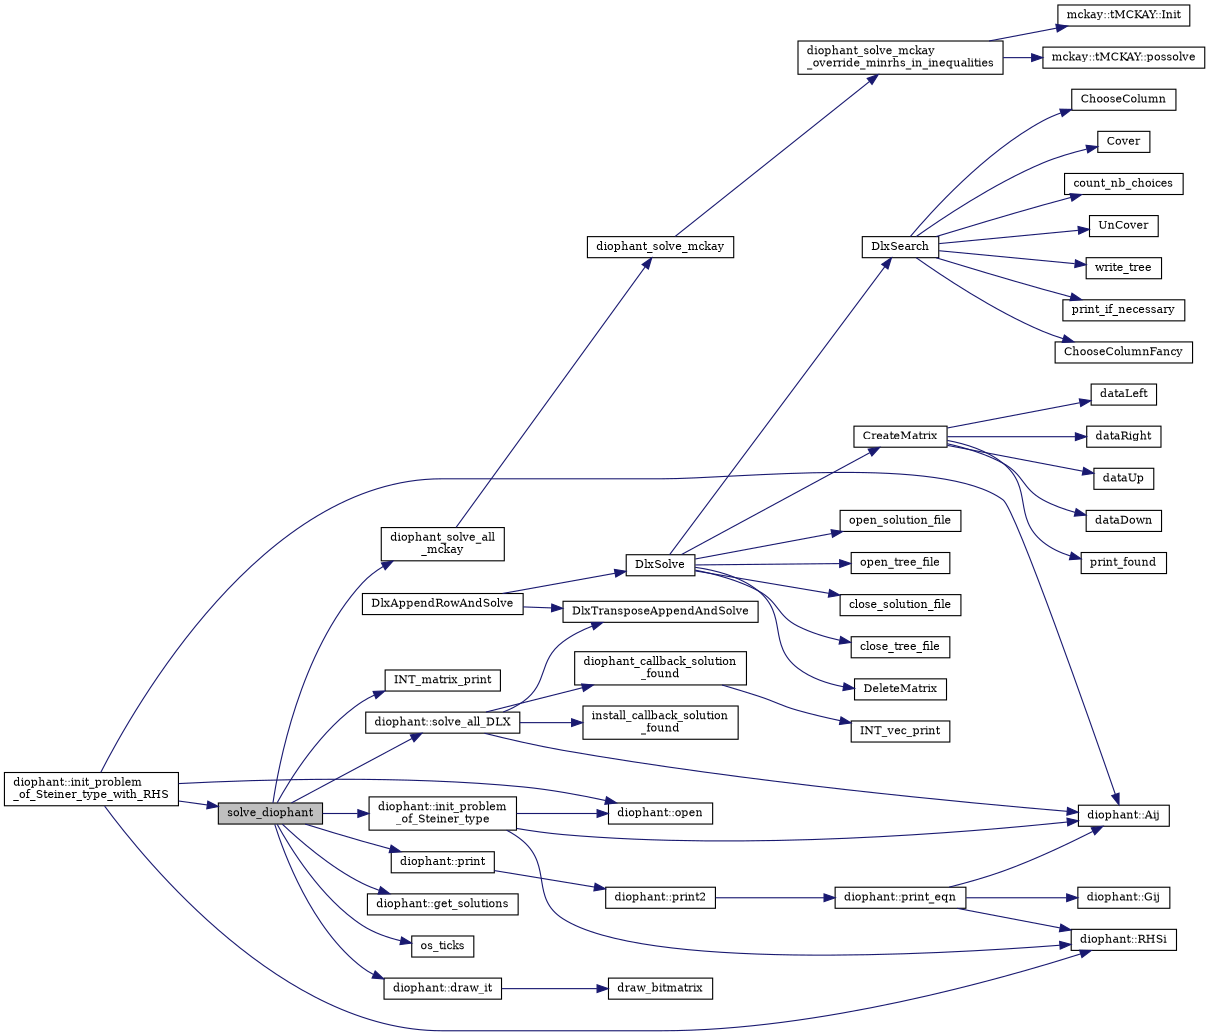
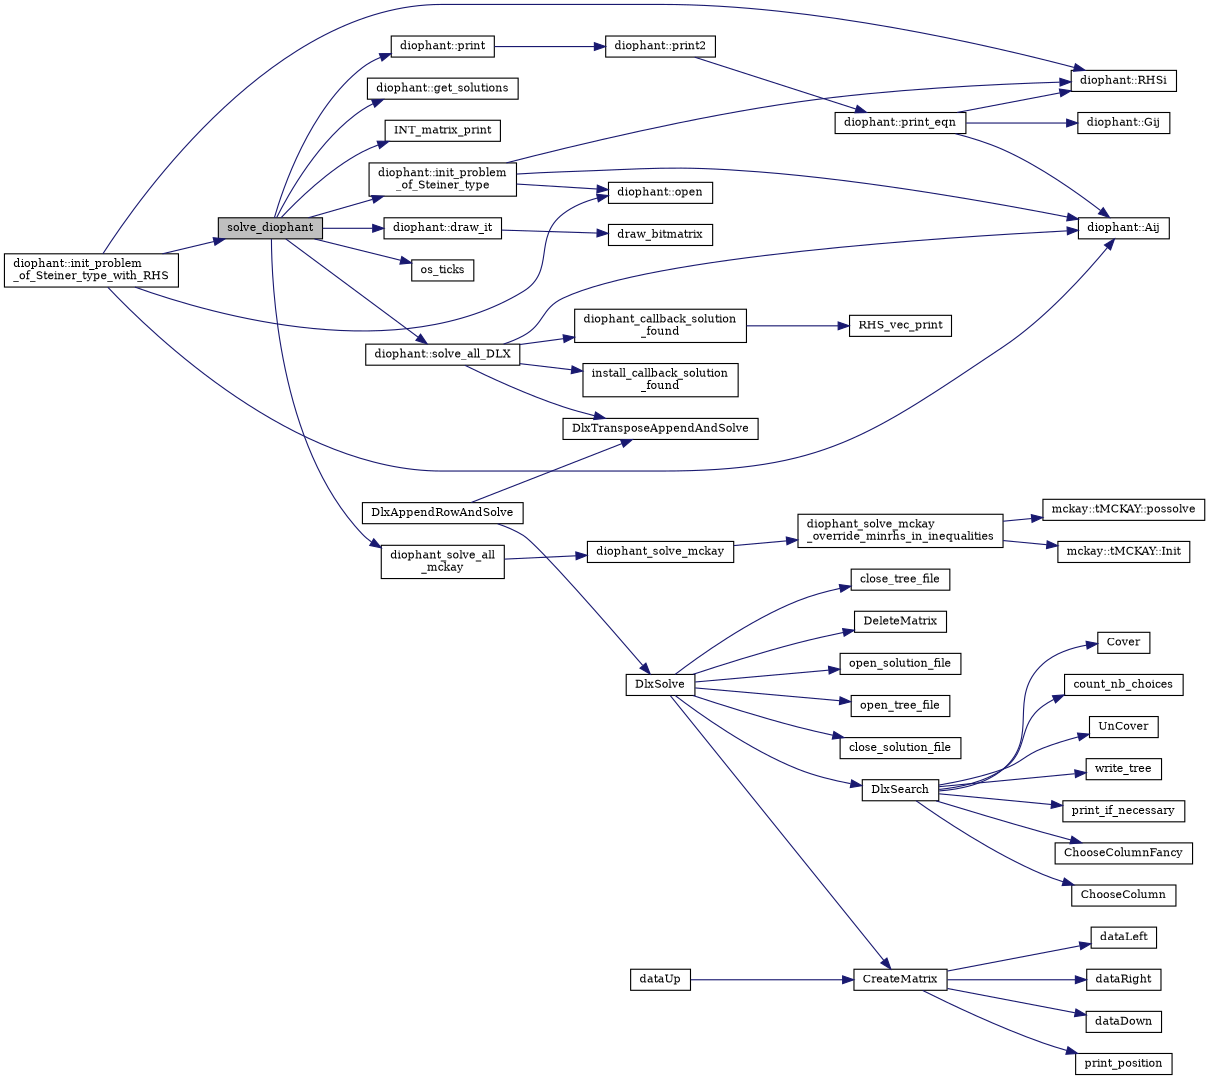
edge "CreateMatrix" -> "dataUp": reversed
node "print_found": label "print_found" -> "print_position"
node "INT_vec_print": label "INT_vec_print" -> "RHS_vec_print"
